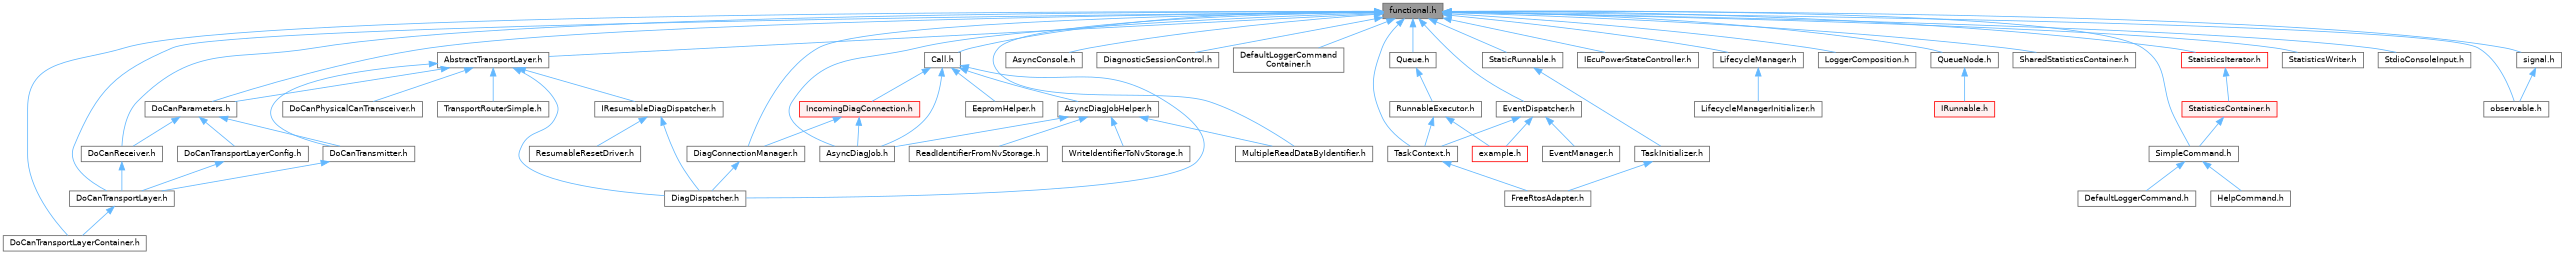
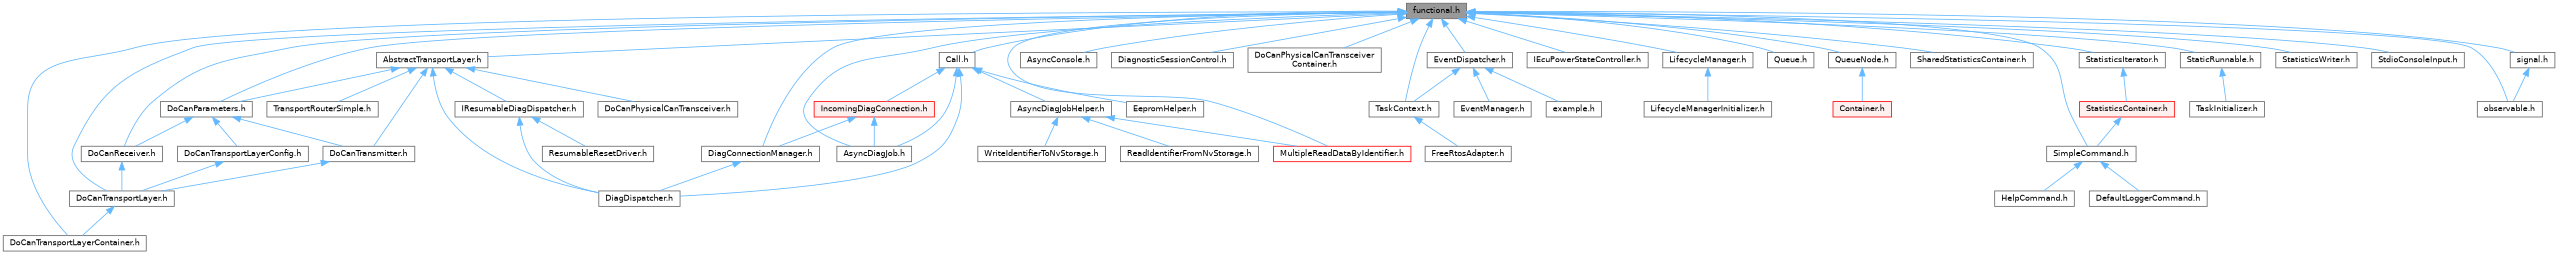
node "DefaultLoggerCommand Container.h": label "DefaultLoggerCommand Container.h" -> "DoCanPhysicalCanTransceiver Container.h"
node "LoggerComposition.h": removed
node "StatisticsIterator.h": color red -> grey40
node "RunnableExecutor.h": removed
node "IRunnable.h": label "IRunnable.h" -> "Container.h"
edge "AsyncDiagJob.h" -> "AsyncDiagJobHelper.h": removed
node "MultipleReadDataByIdentifier.h": color grey40 -> red
node "example.h": color red -> grey40
edge "FreeRtosAdapter.h" -> "TaskInitializer.h": removed
